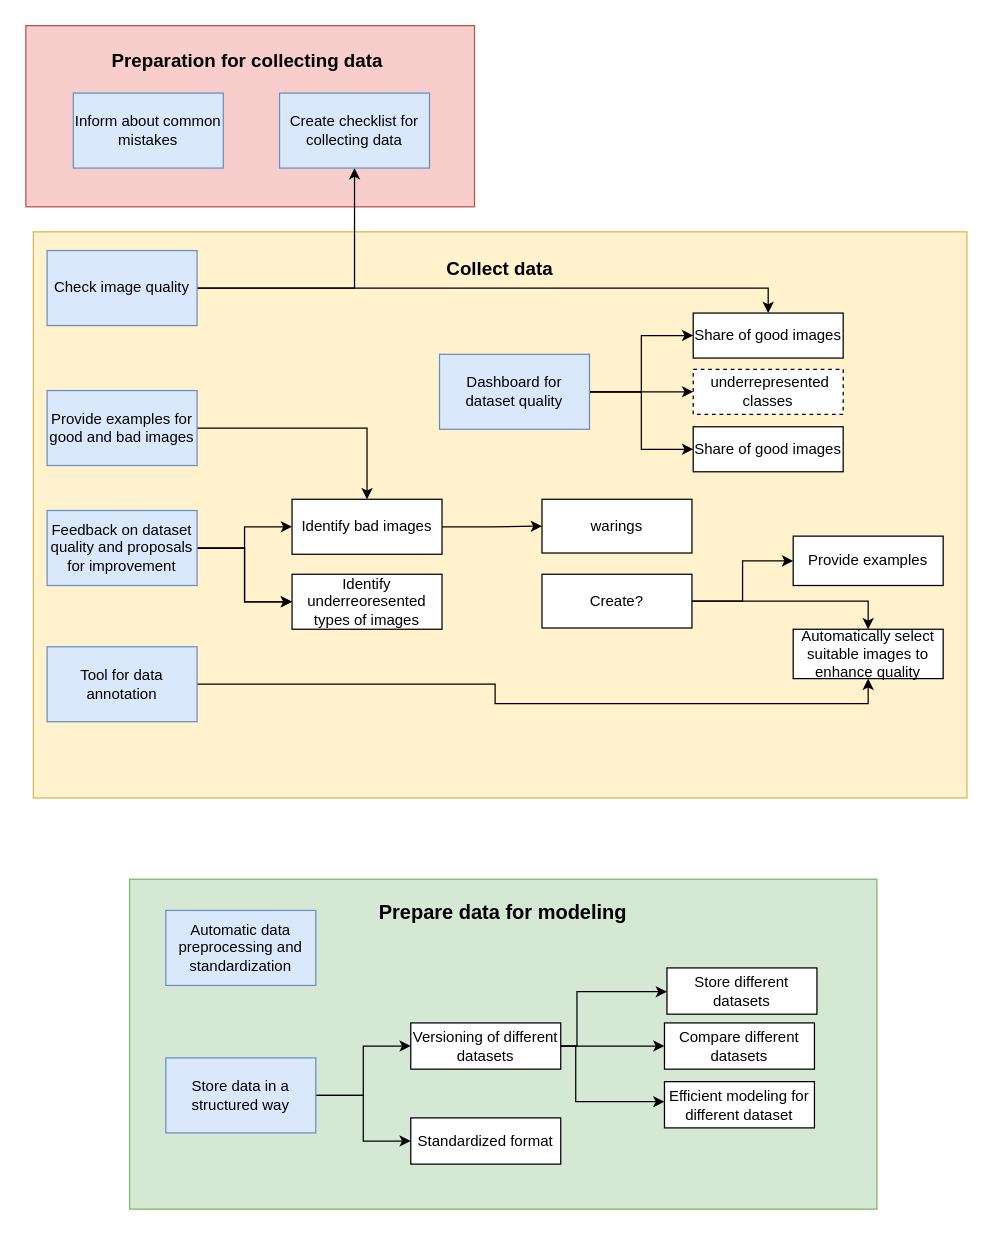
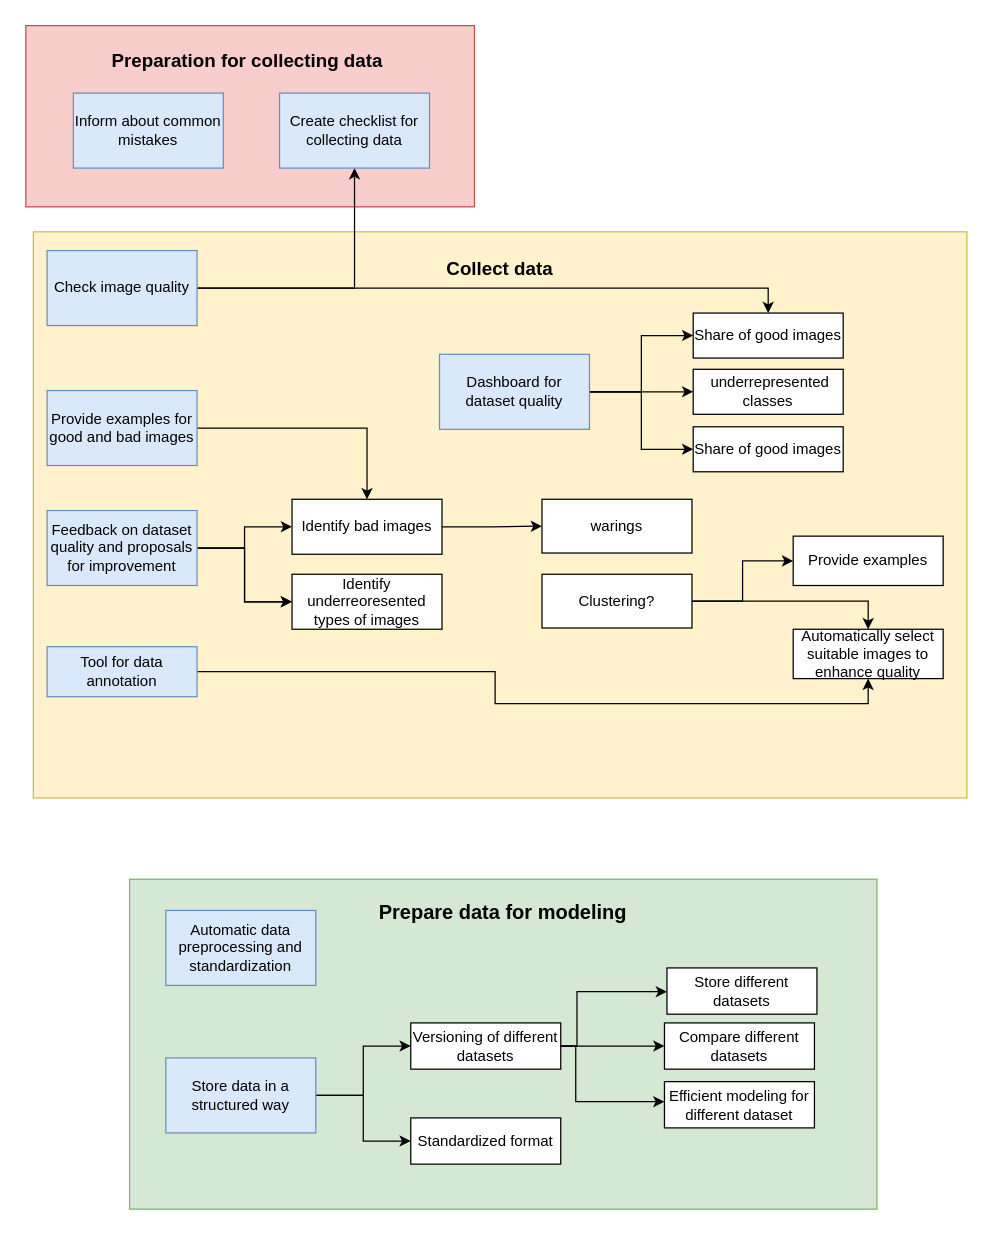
node "underrepresented classes": style dashed -> solid
node "Create?": label "Create?" -> "Clustering?"
node "Tool for data annotation": size 150x75 -> 150x50
